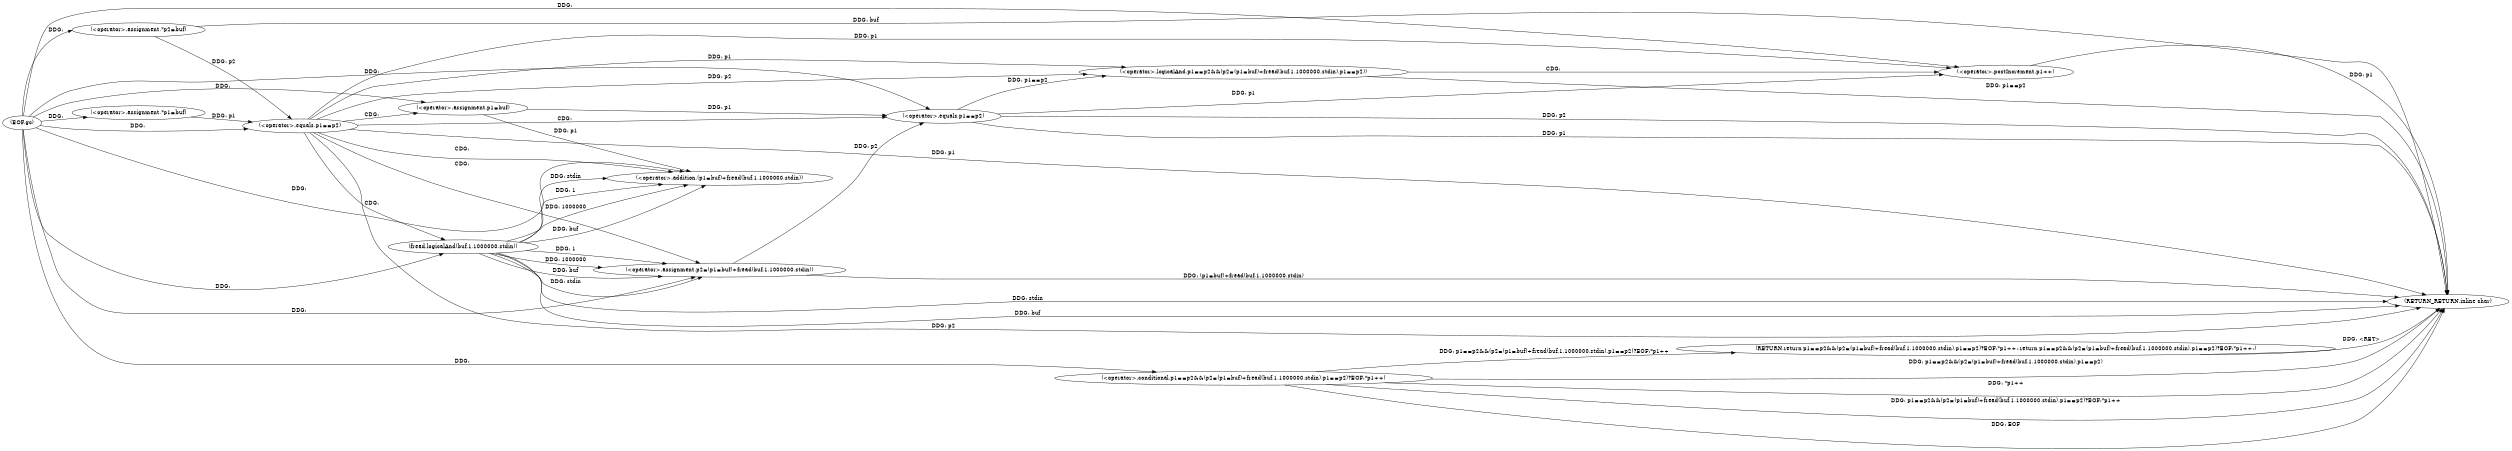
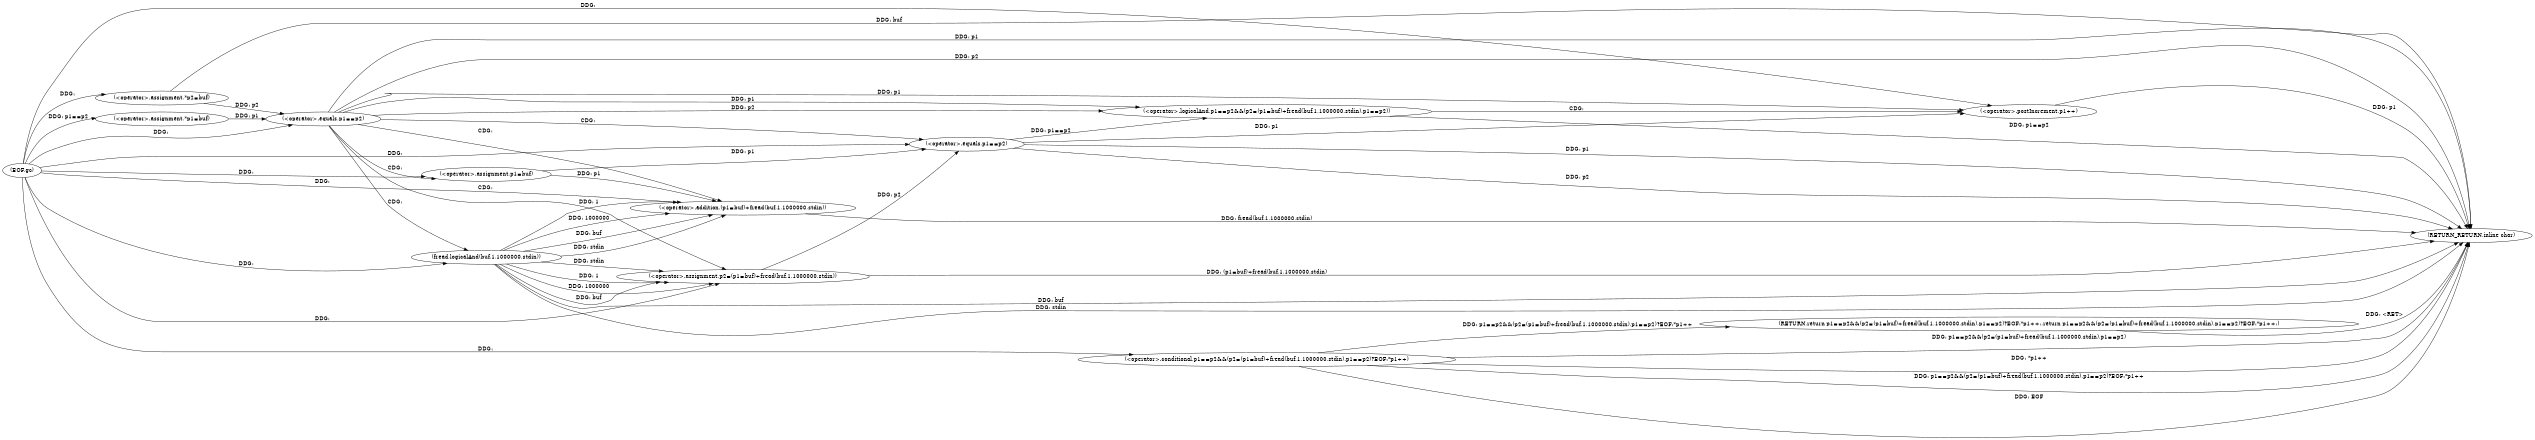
edge "(EOF,gc)" -> "(<operator>.assignment,*p1=buf)": label "DDG: " -> "DDG: p1==p2"
edge "(<operator>.addition,(p1=buf)+fread(buf,1,1000000,stdin))" -> "(RETURN_RETURN,inline char)": added, label "DDG: fread(buf,1,1000000,stdin)"
